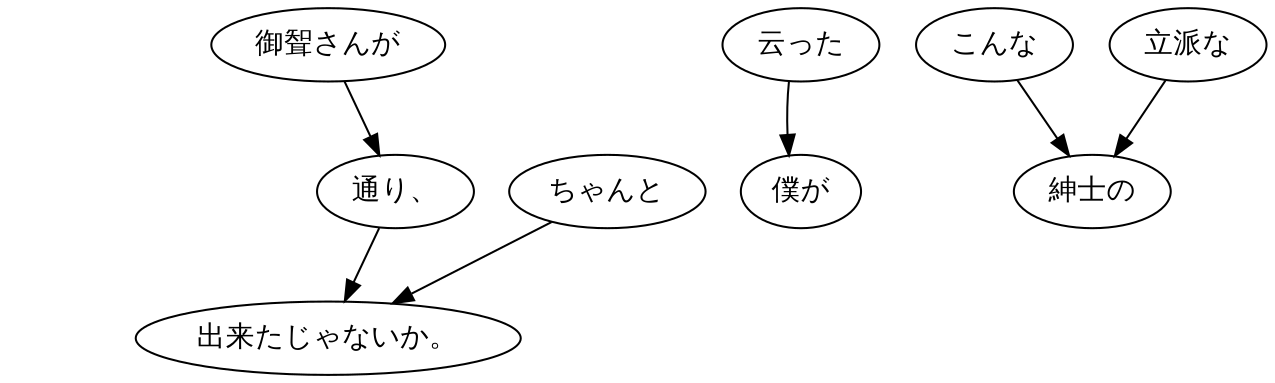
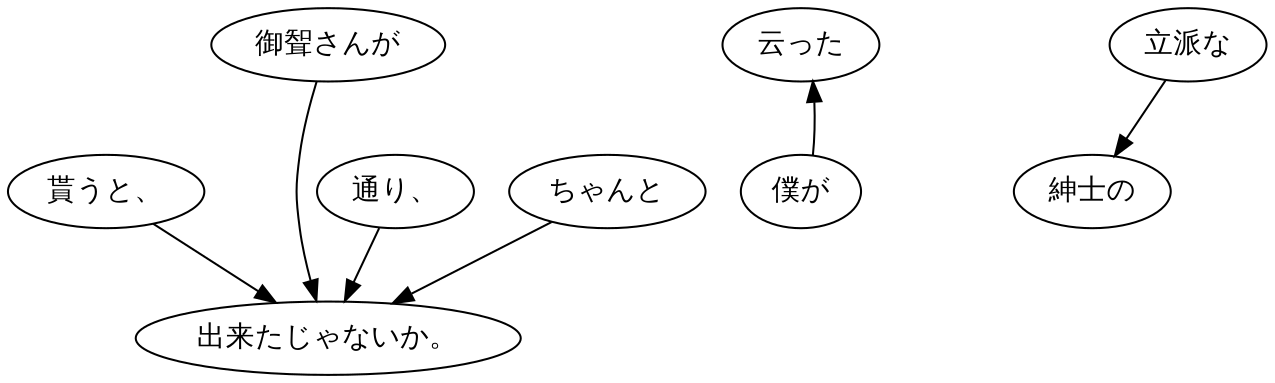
node "こんな": removed
edge "云った" -> "僕が": reversed
edge "御聟さんが" -> "通り、": now "御聟さんが" -> "出来たじゃないか。"
node "貰うと、": added
